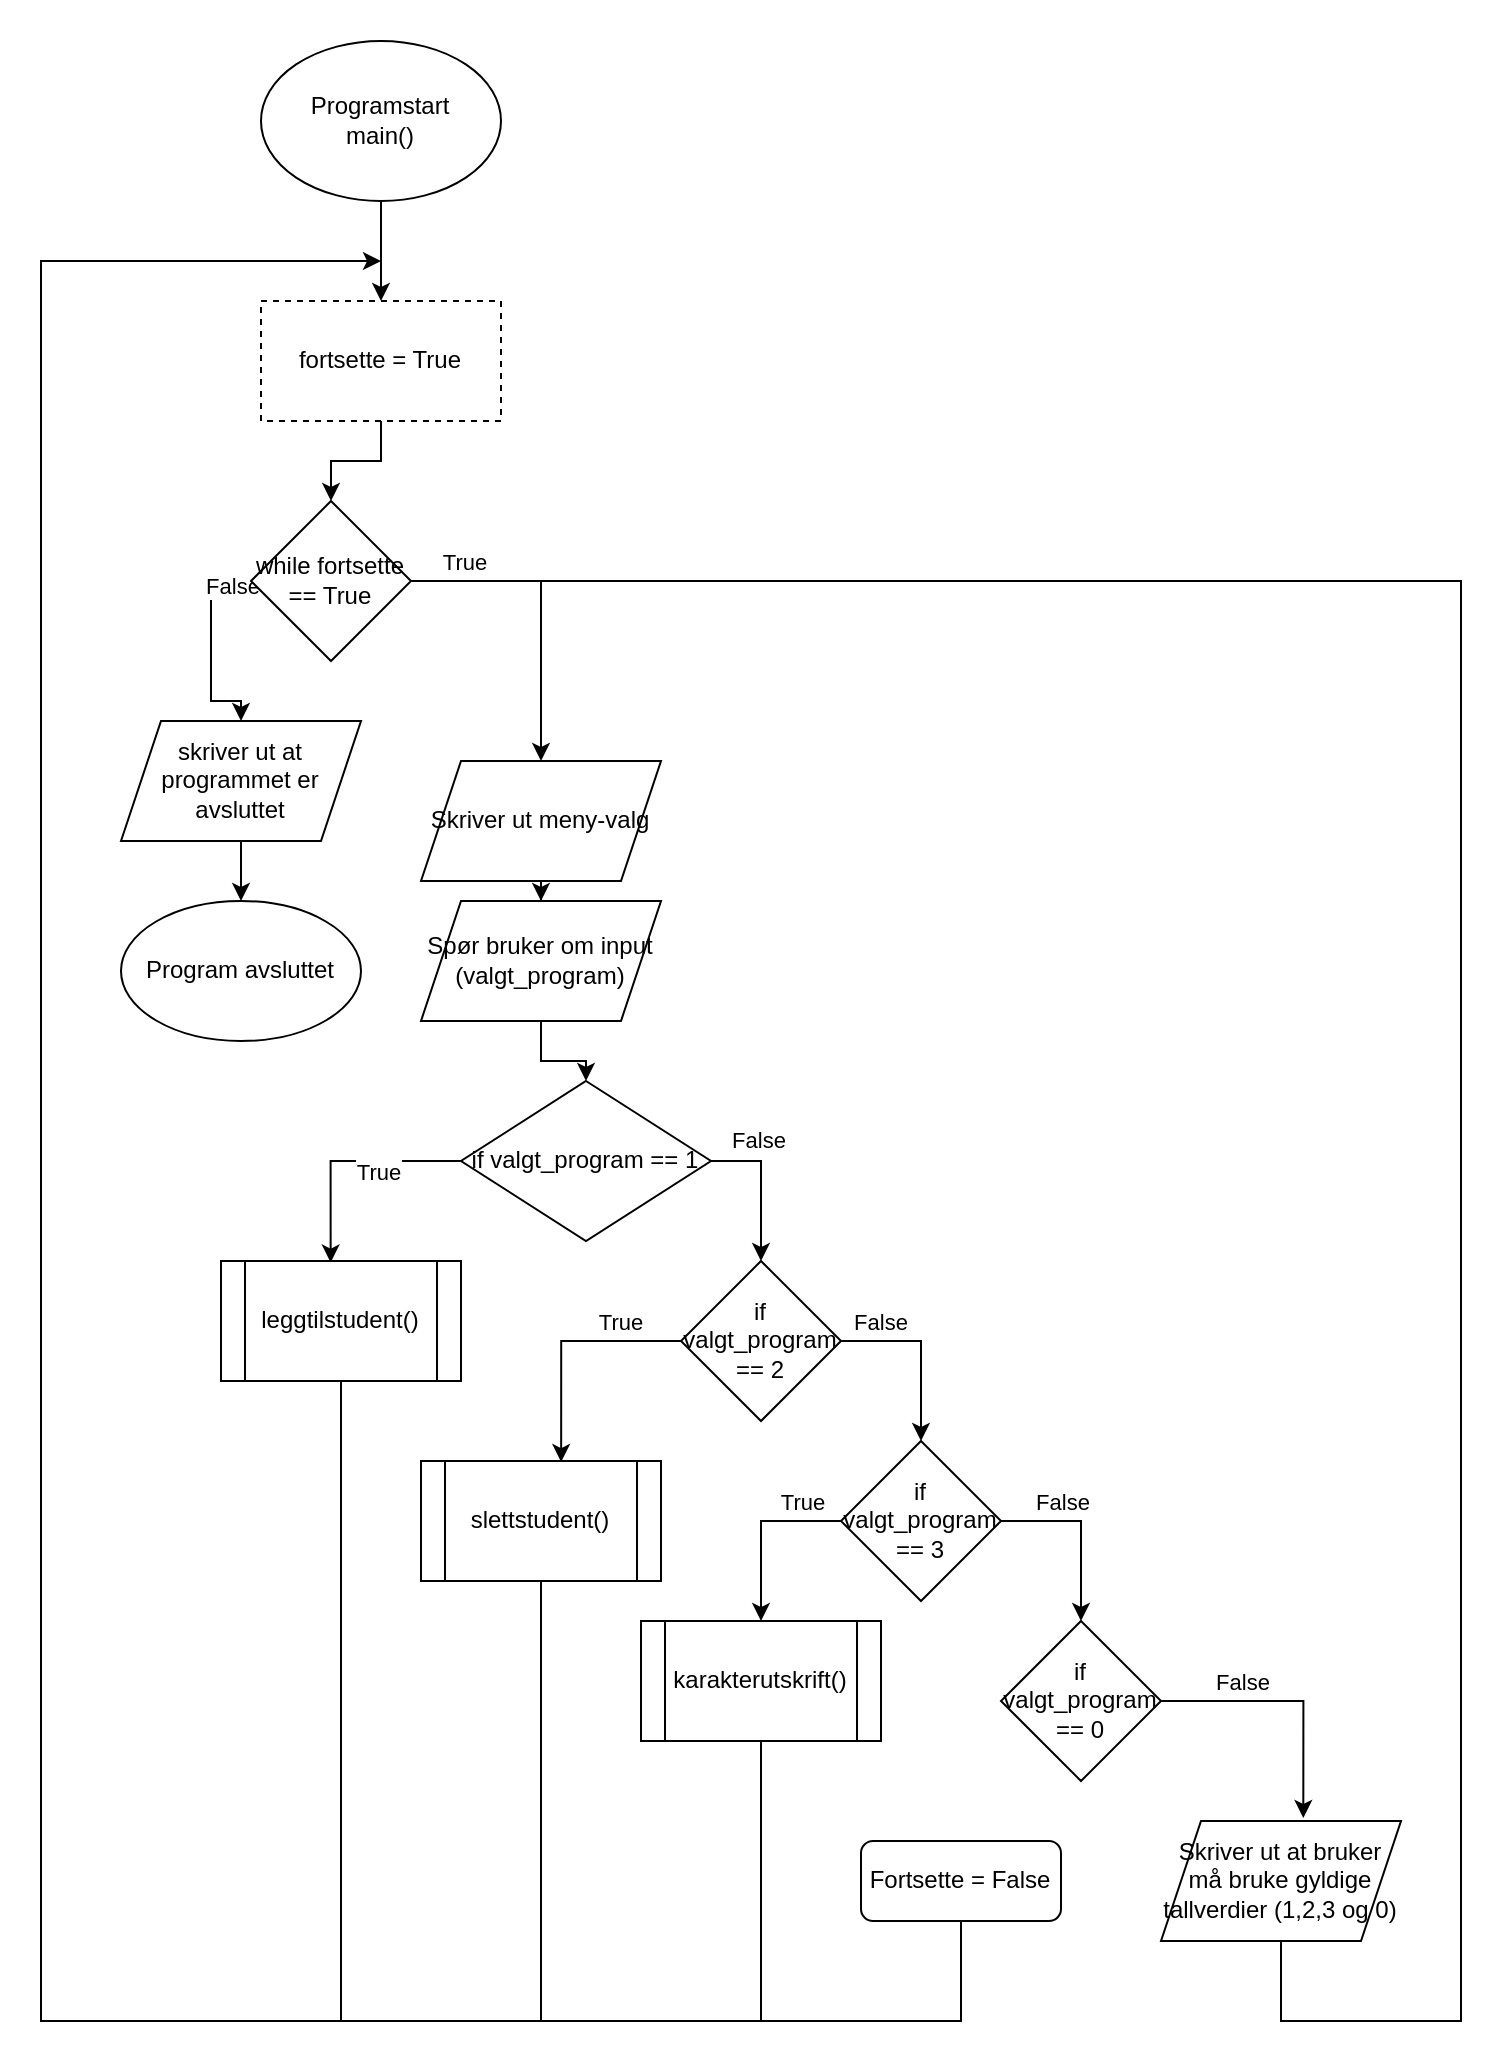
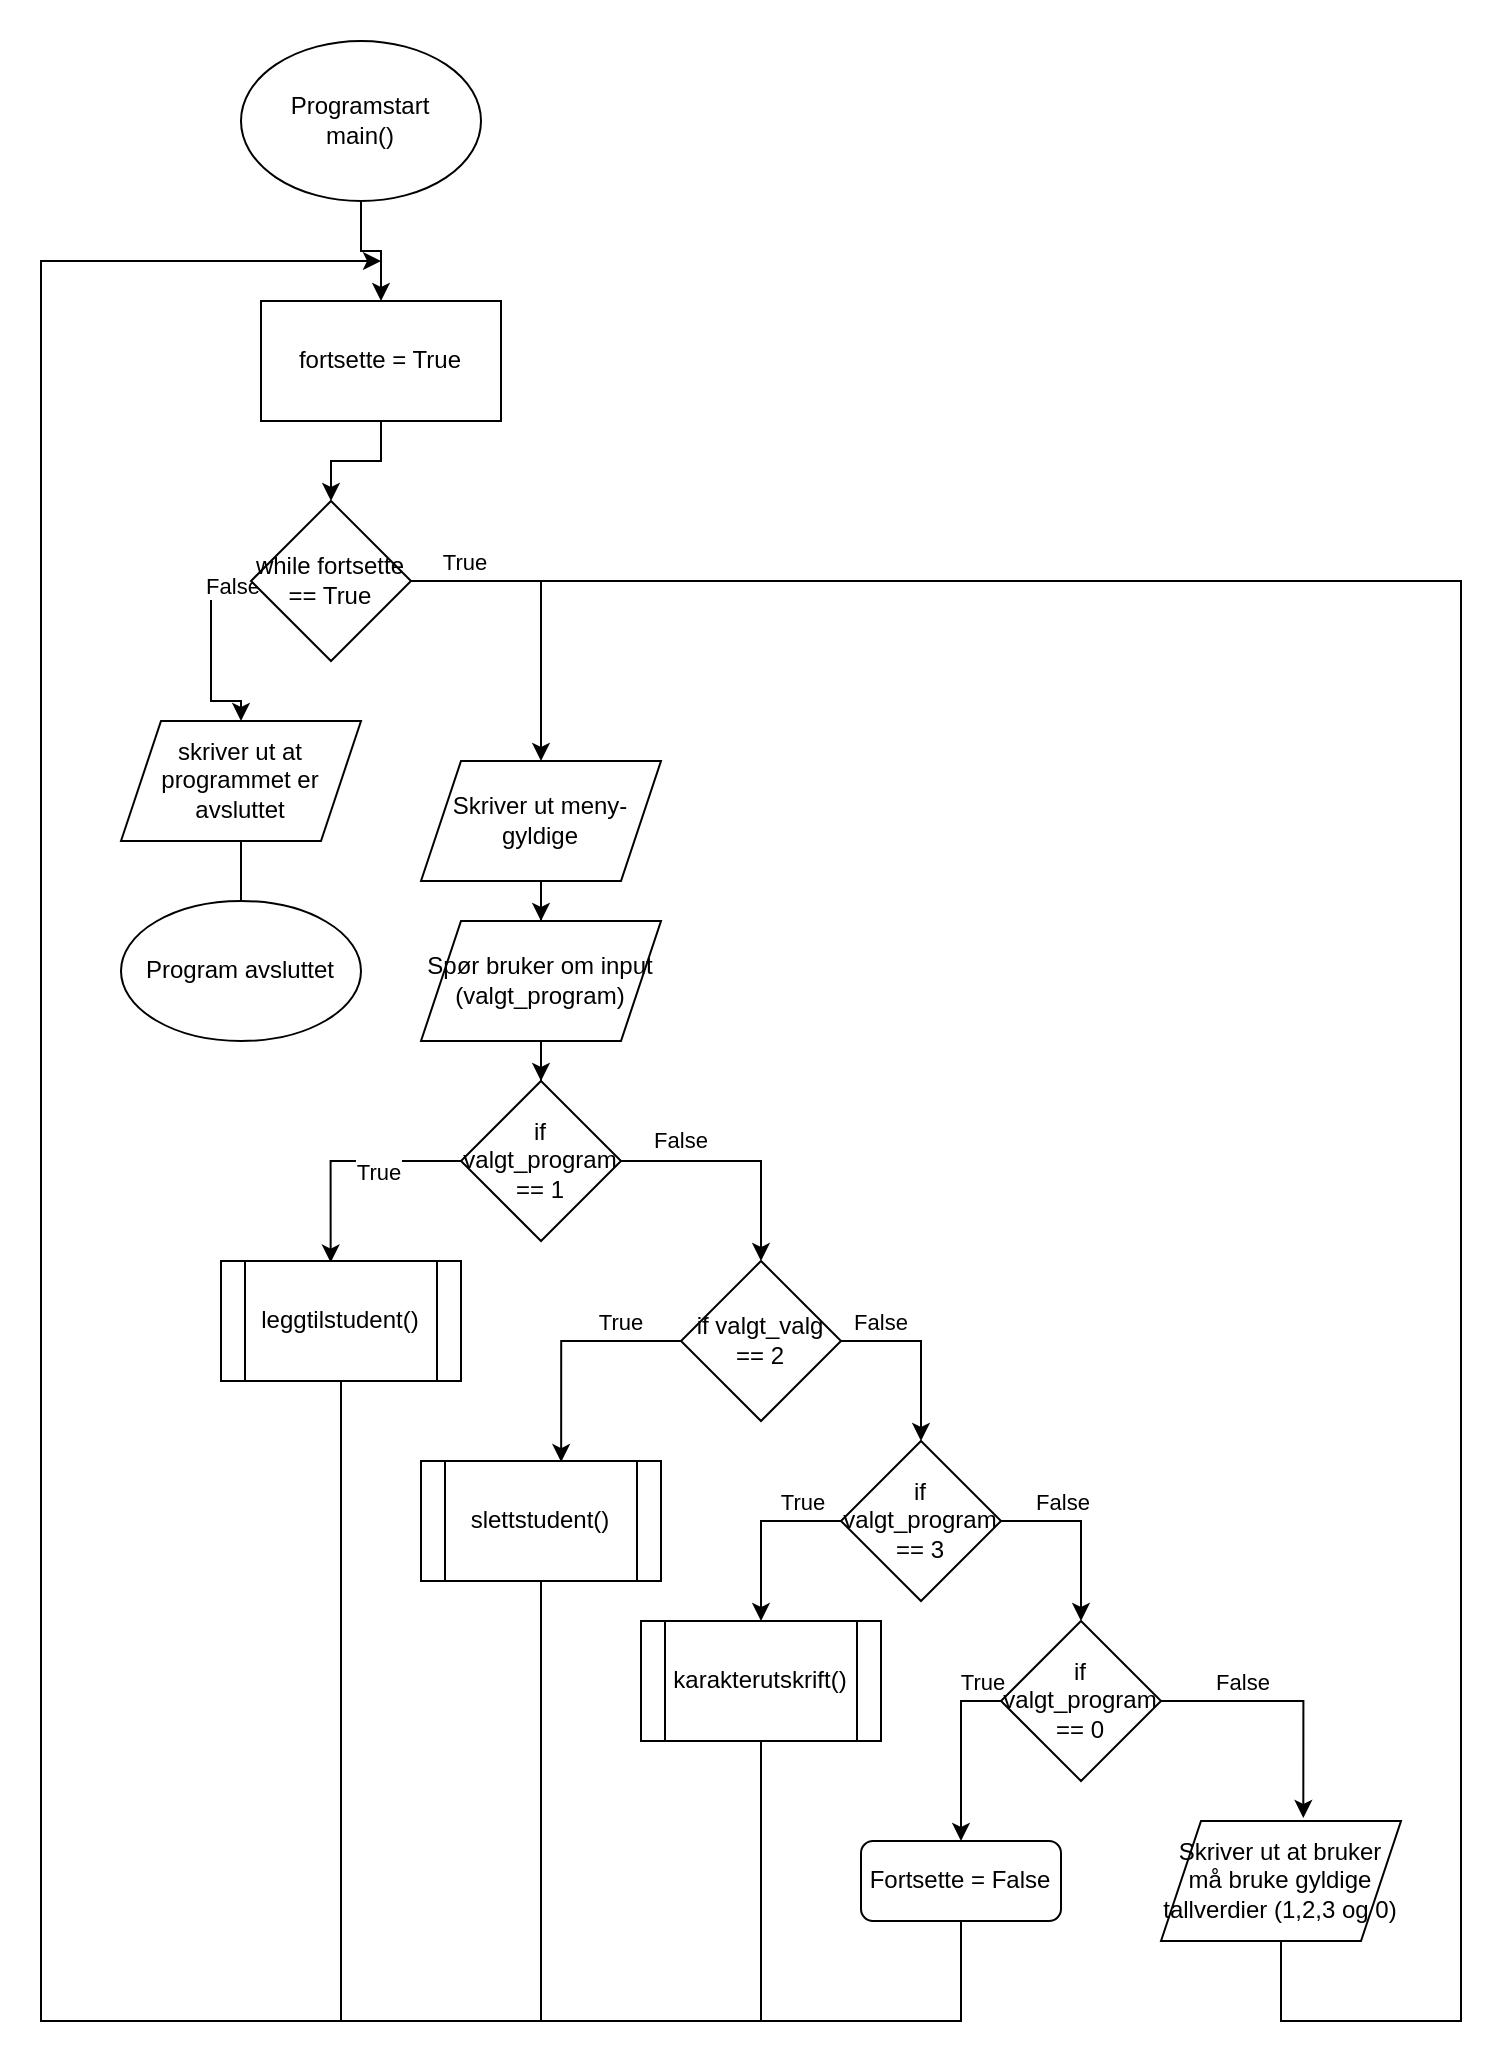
node "Programstart main()": moved (381, 121) -> (361, 121)
node "fortsette = True": style dashed -> solid
node "Skriver ut meny-valg": label "Skriver ut meny-valg" -> "Skriver ut meny-gyldige"
edge "skriver ut at programmet er avsluttet" -> "Program avsluttet": arrowhead classic -> none
node "Spør bruker om input (valgt_program)": moved (541, 961) -> (541, 981)
node "if valgt_program == 1": size 250x160 -> 160x160
node "if valgt_program == 2": label "if valgt_program == 2" -> "if valgt_valg == 2"
edge "if valgt_program == 0" -> "Fortsette = False": added, label "True"
